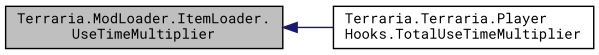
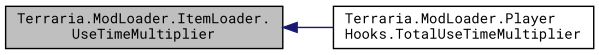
node "Terraria.Terraria.Player Hooks.TotalUseTimeMultiplier": label "Terraria.Terraria.Player Hooks.TotalUseTimeMultiplier" -> "Terraria.ModLoader.Player Hooks.TotalUseTimeMultiplier"
